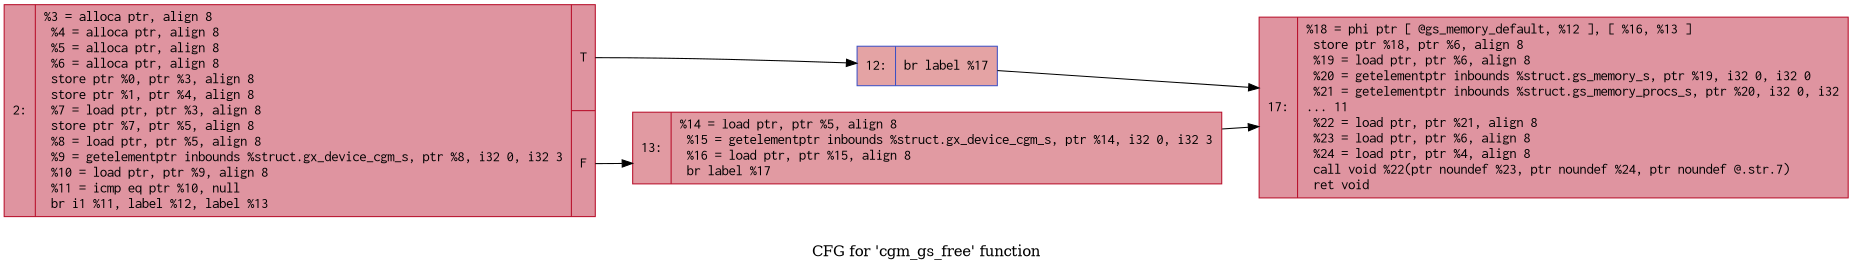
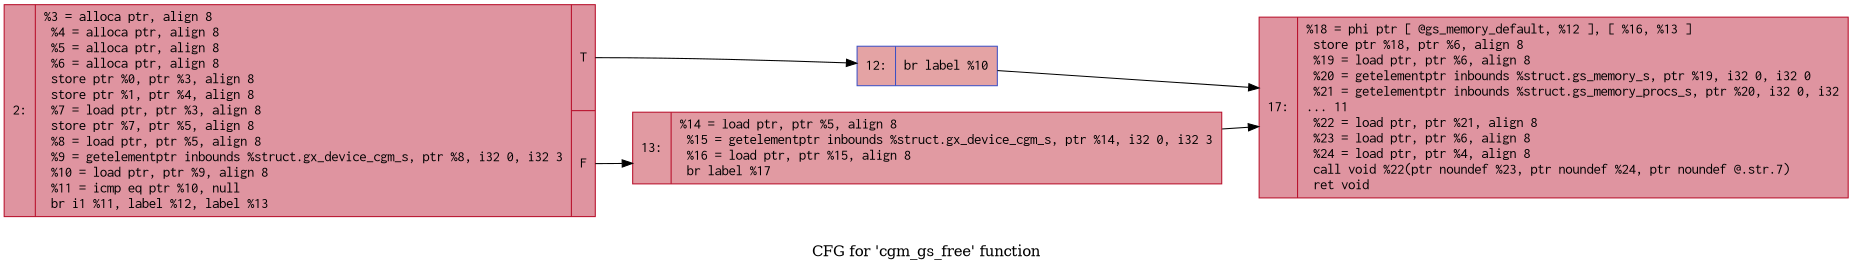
node "12:": text "br label %17" -> "br label %10"
